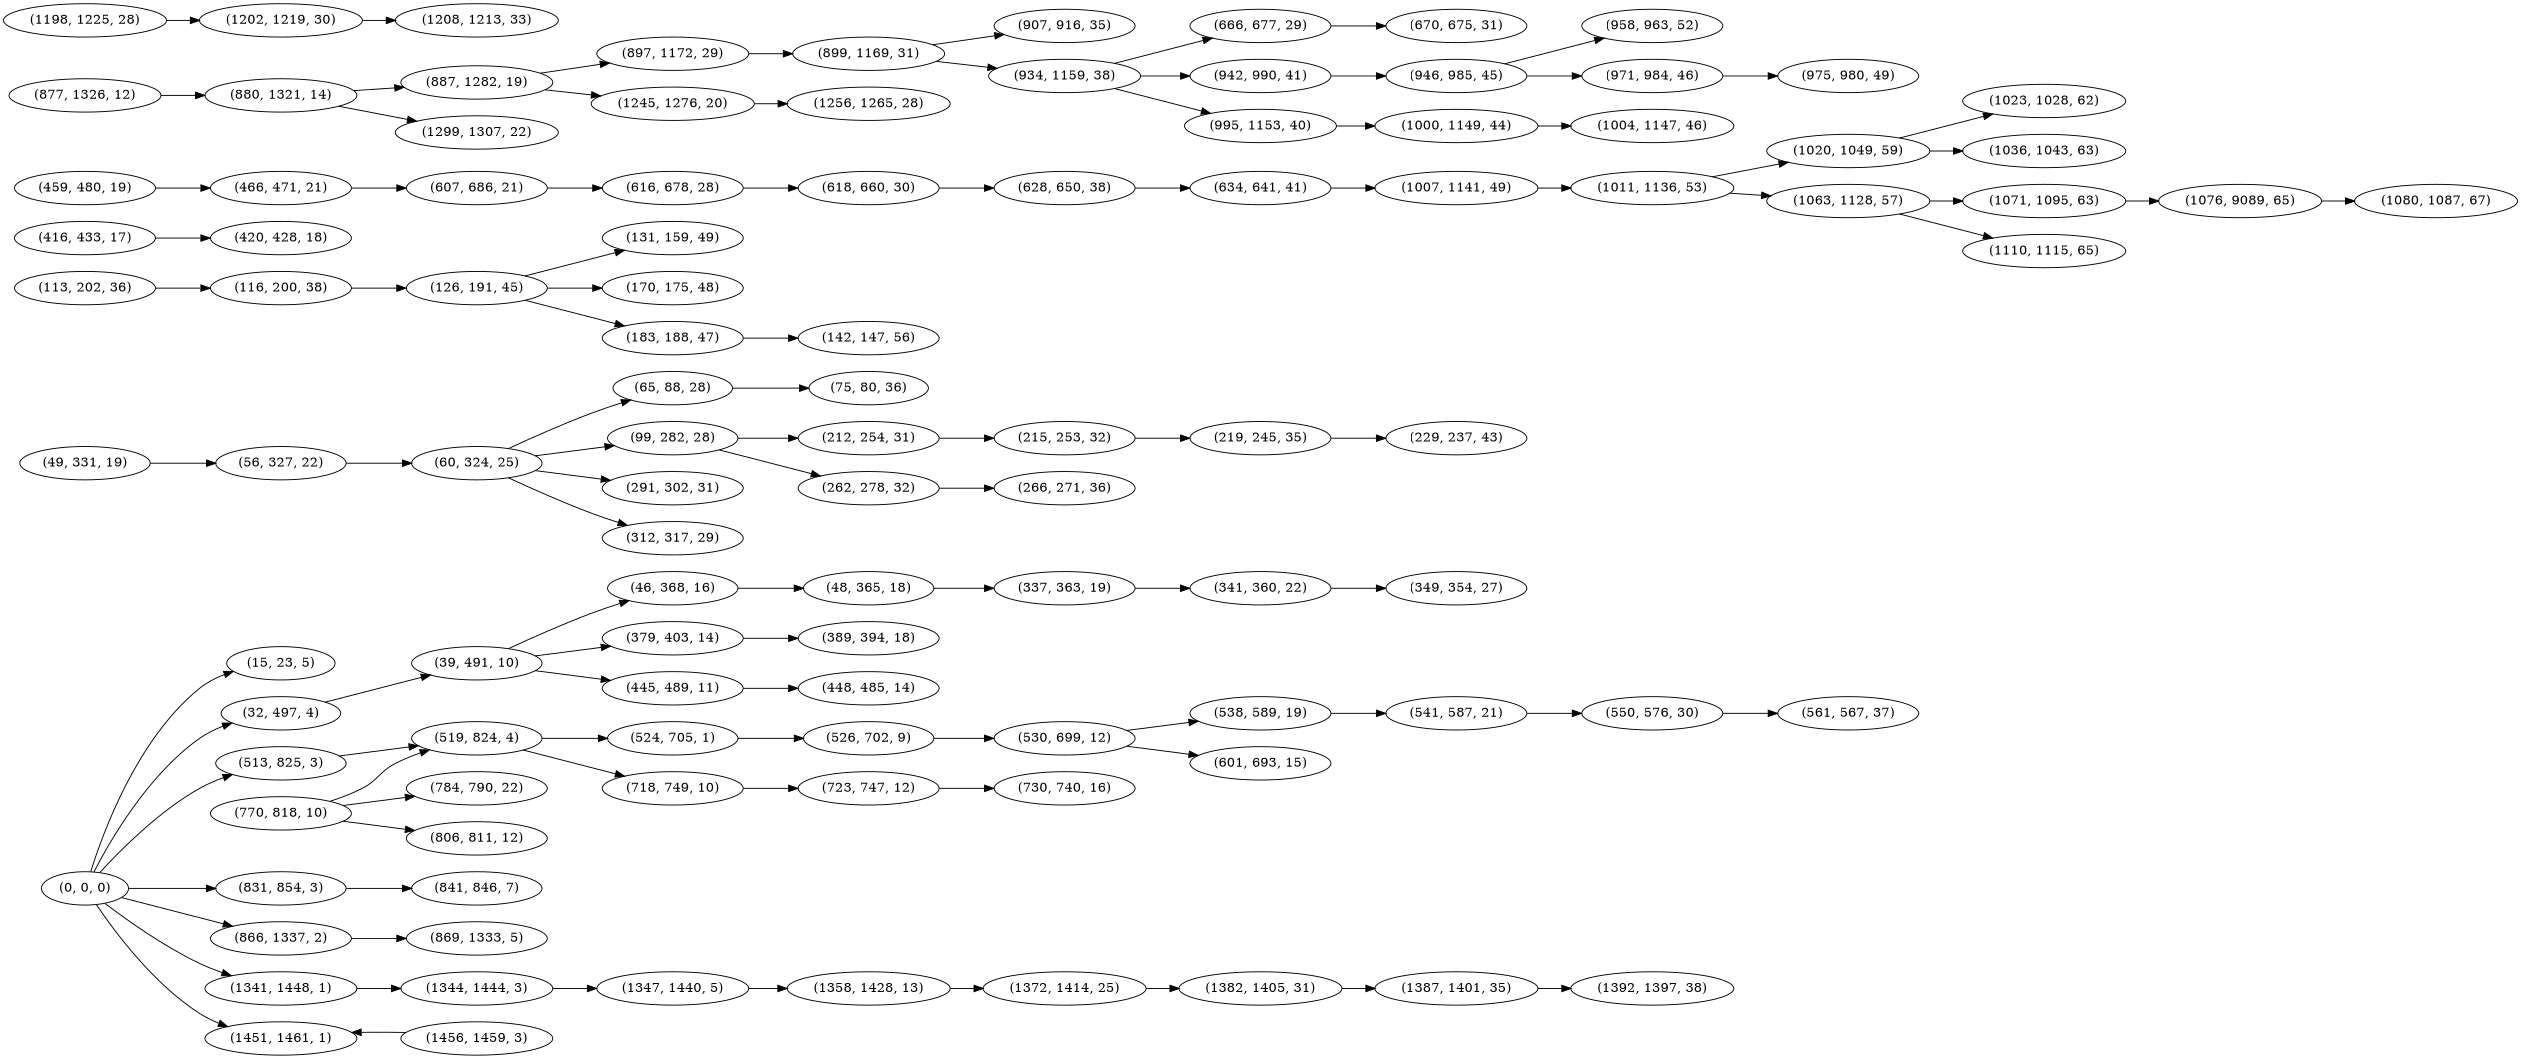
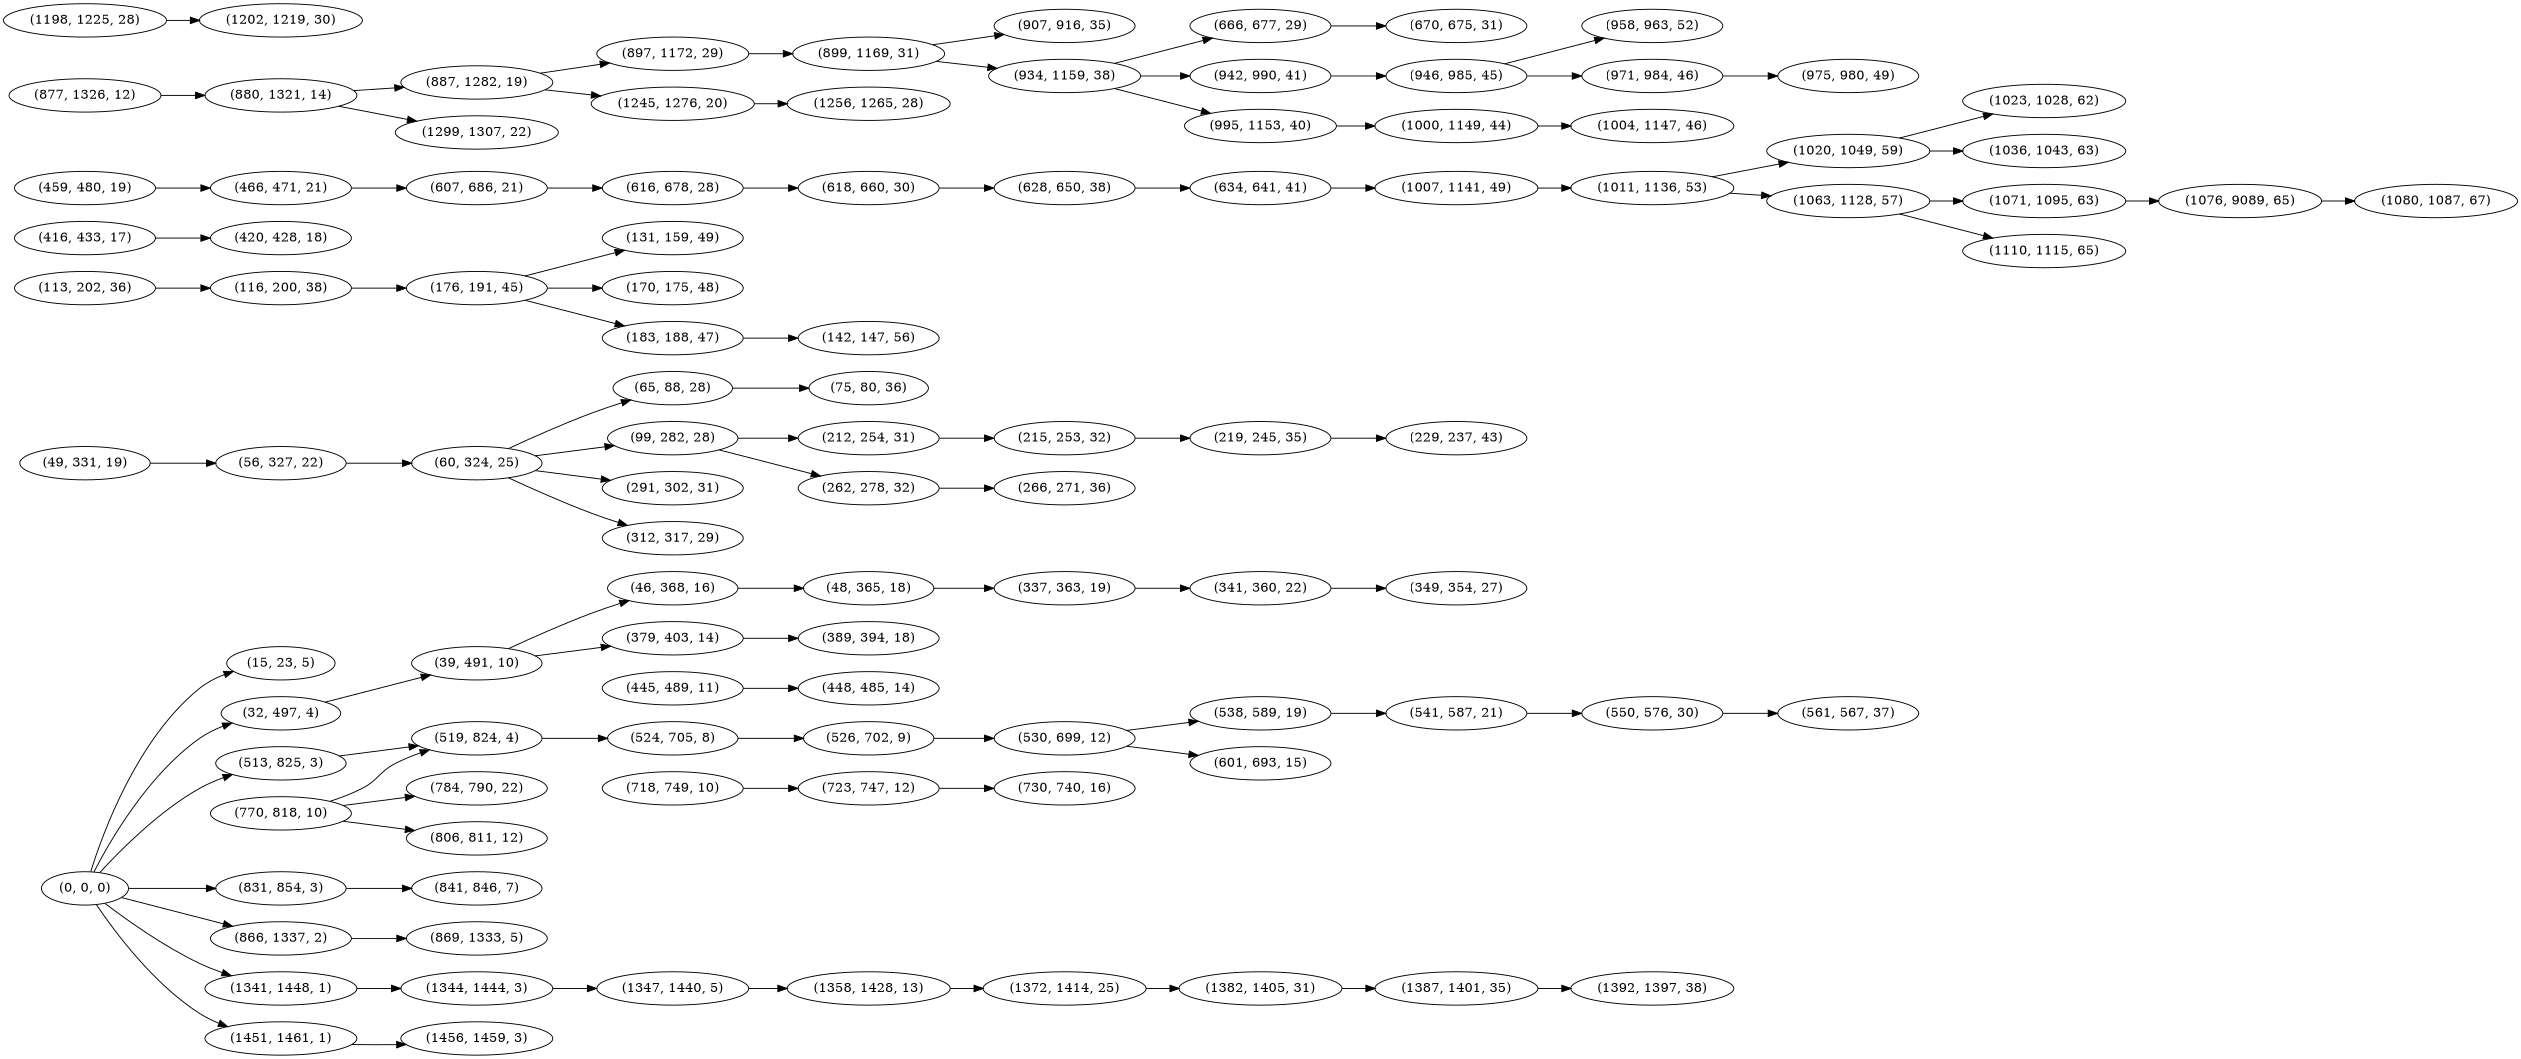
node "(1208, 1213, 33)": removed
node "(126, 191, 45)": label "(126, 191, 45)" -> "(176, 191, 45)"
edge "(39, 491, 10)" -> "(445, 489, 11)": removed
node "(524, 705, 1)": label "(524, 705, 1)" -> "(524, 705, 8)"
edge "(519, 824, 4)" -> "(718, 749, 10)": removed
edge "(1456, 1459, 3)" -> "(1451, 1461, 1)": reversed
